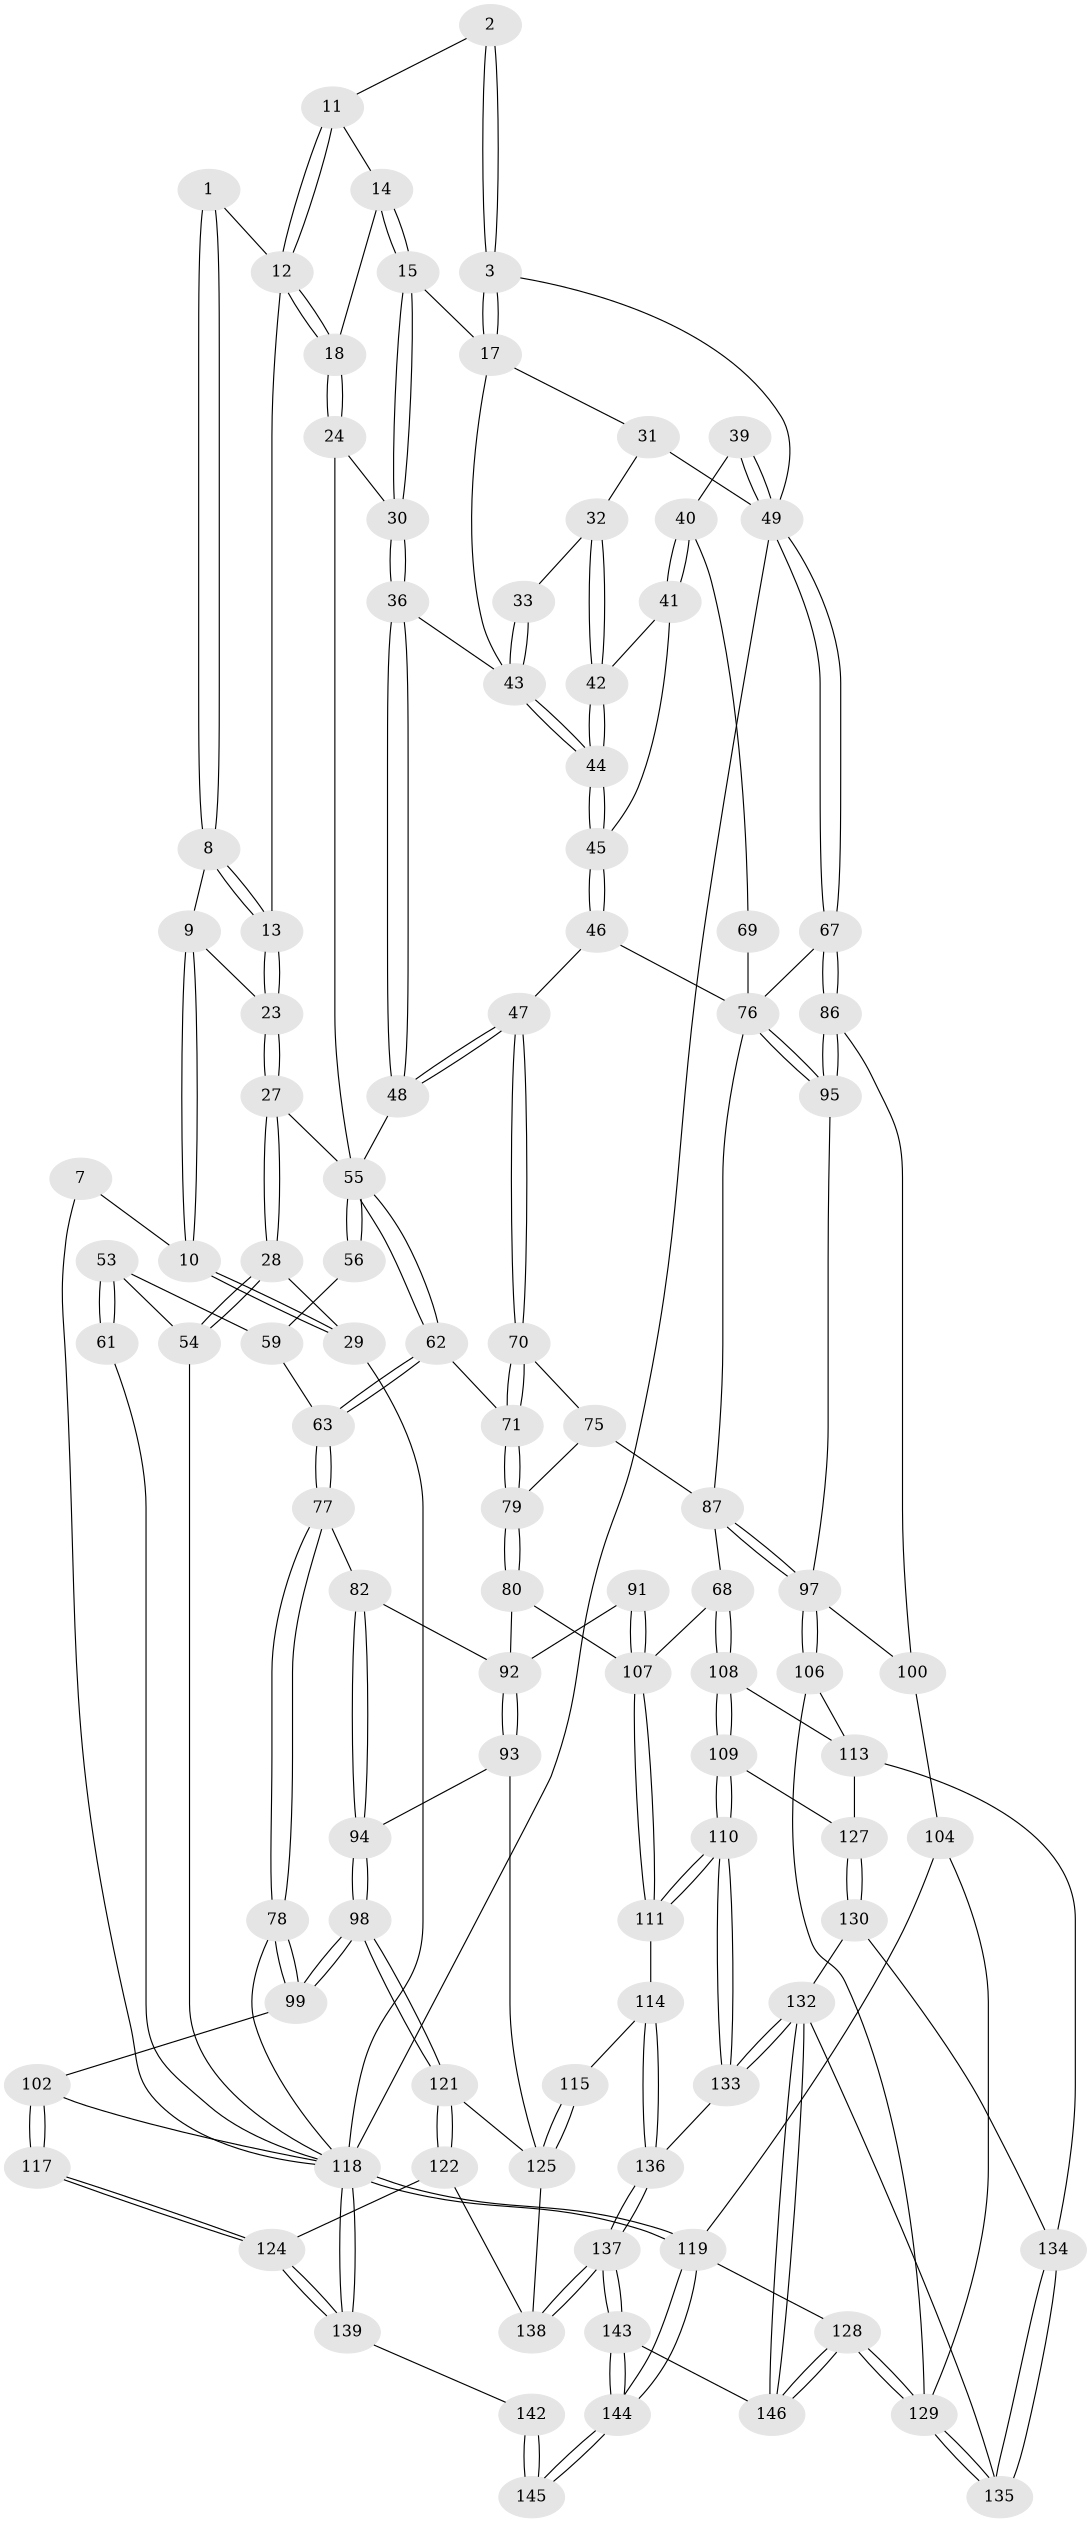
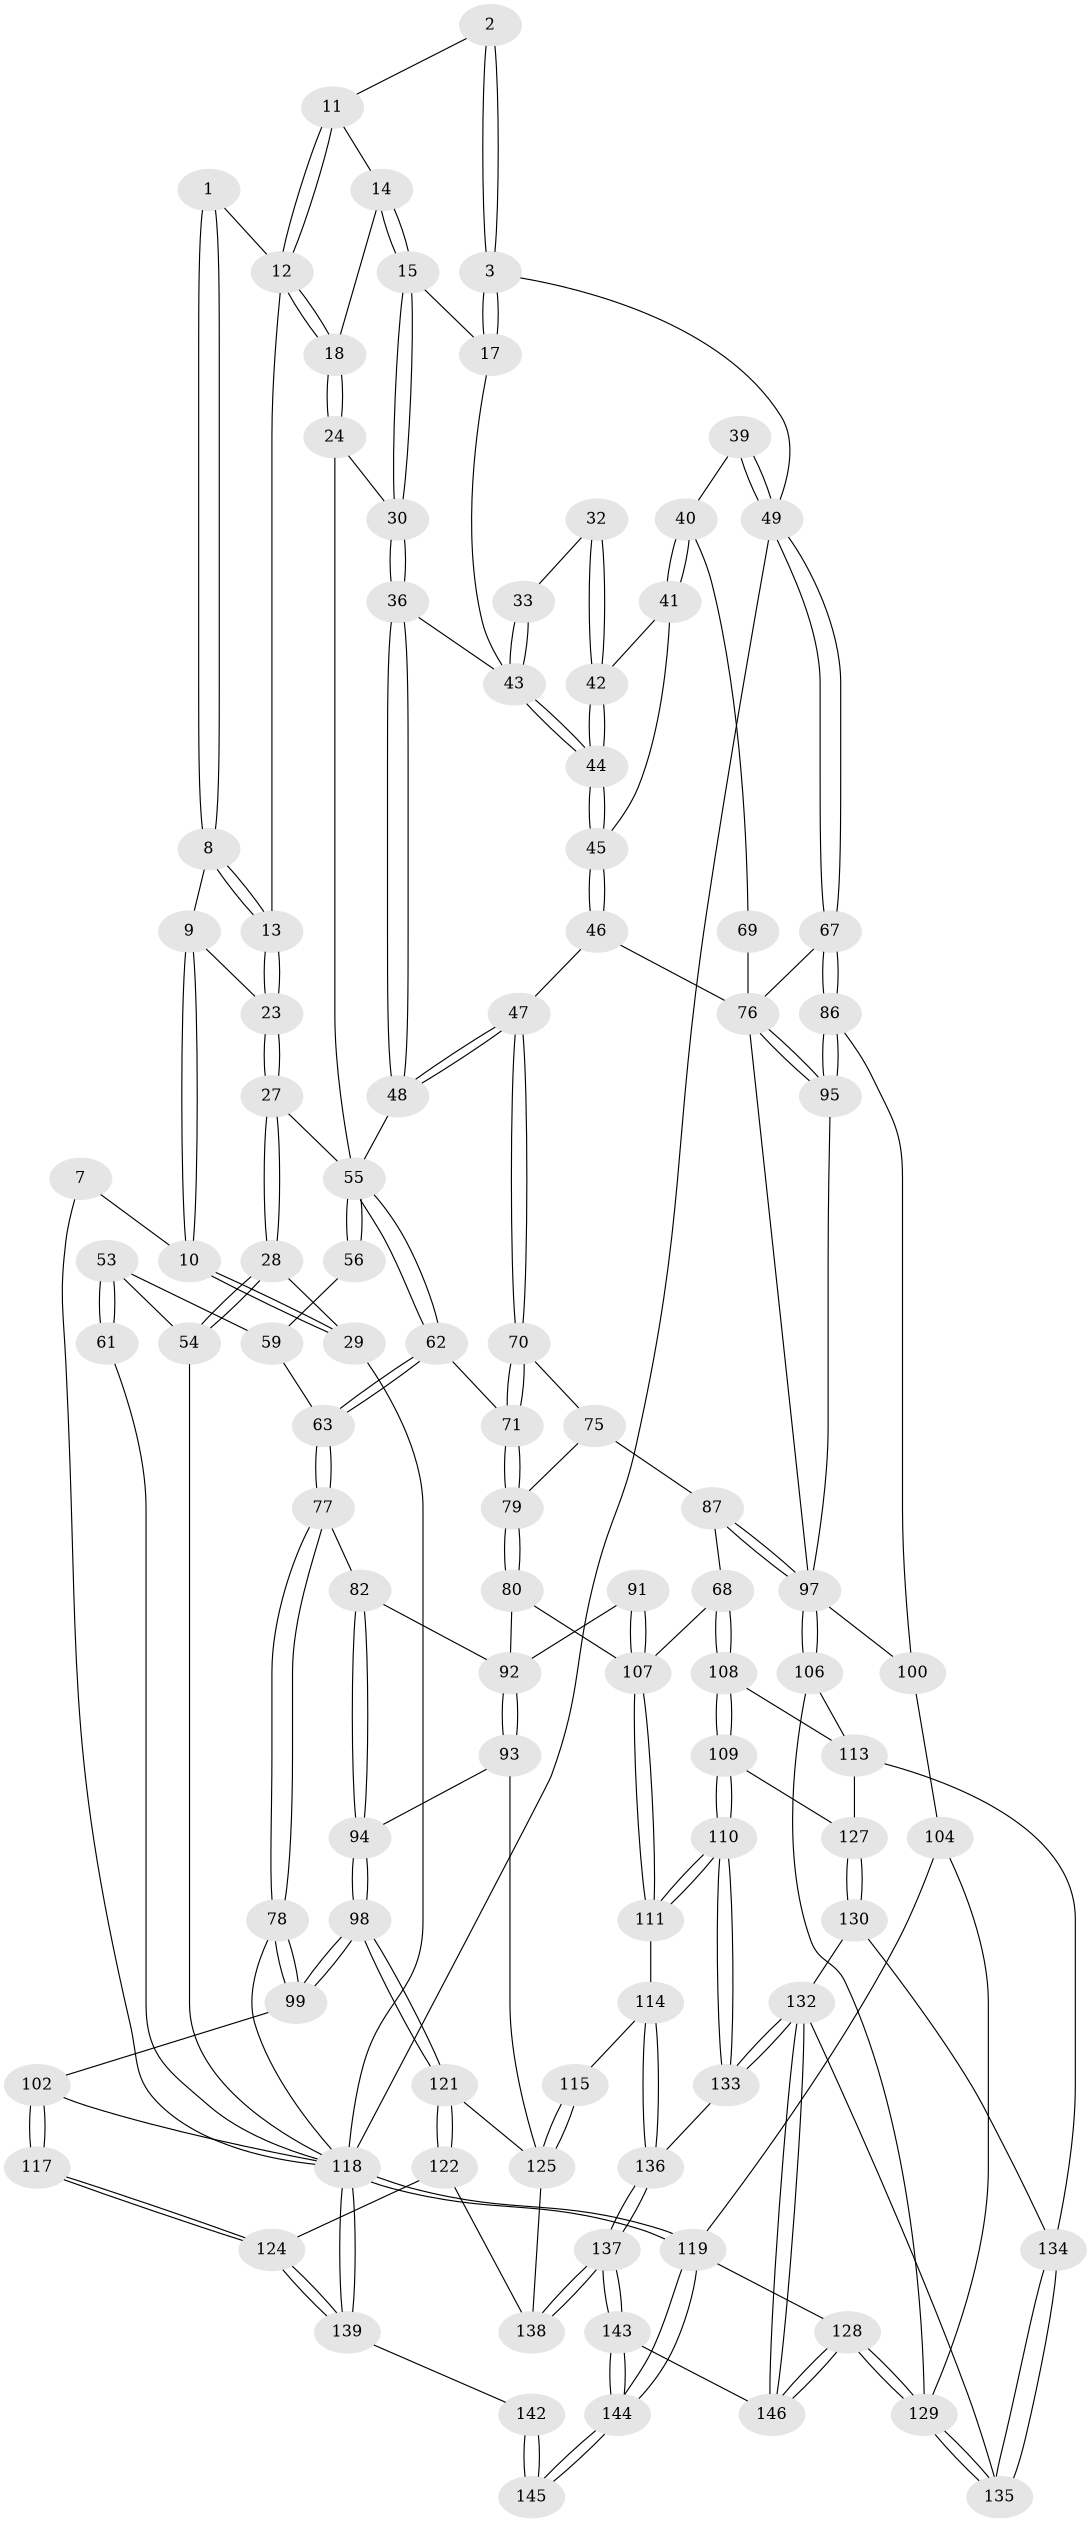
node "31": removed
edge "76" -- "87": now "76" -- "97"
